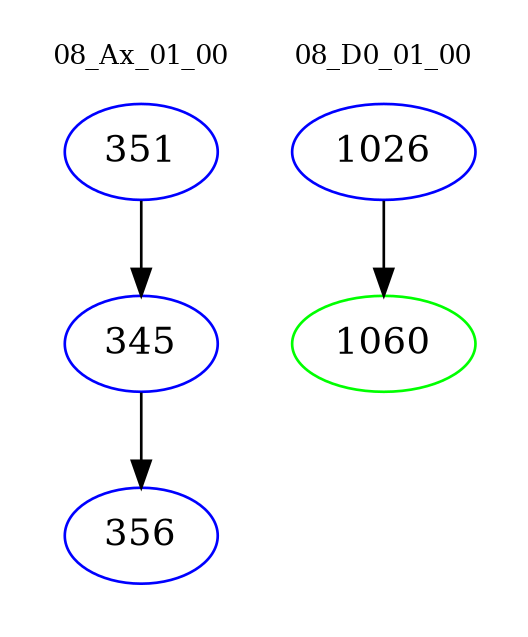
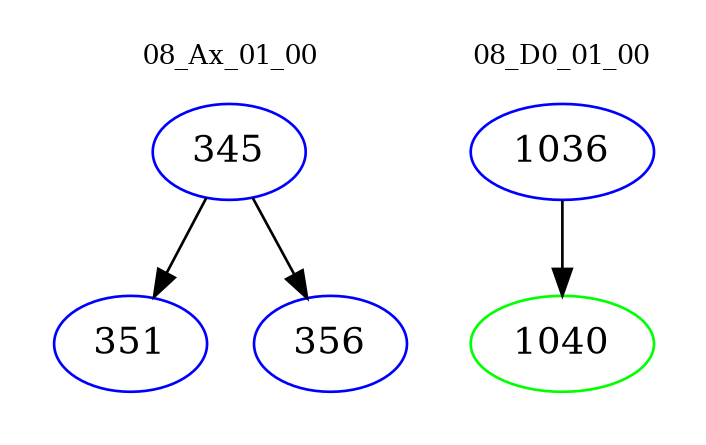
node "1026": label "1026" -> "1036"
edge "351" -> "345": reversed
node "1060": label "1060" -> "1040"
